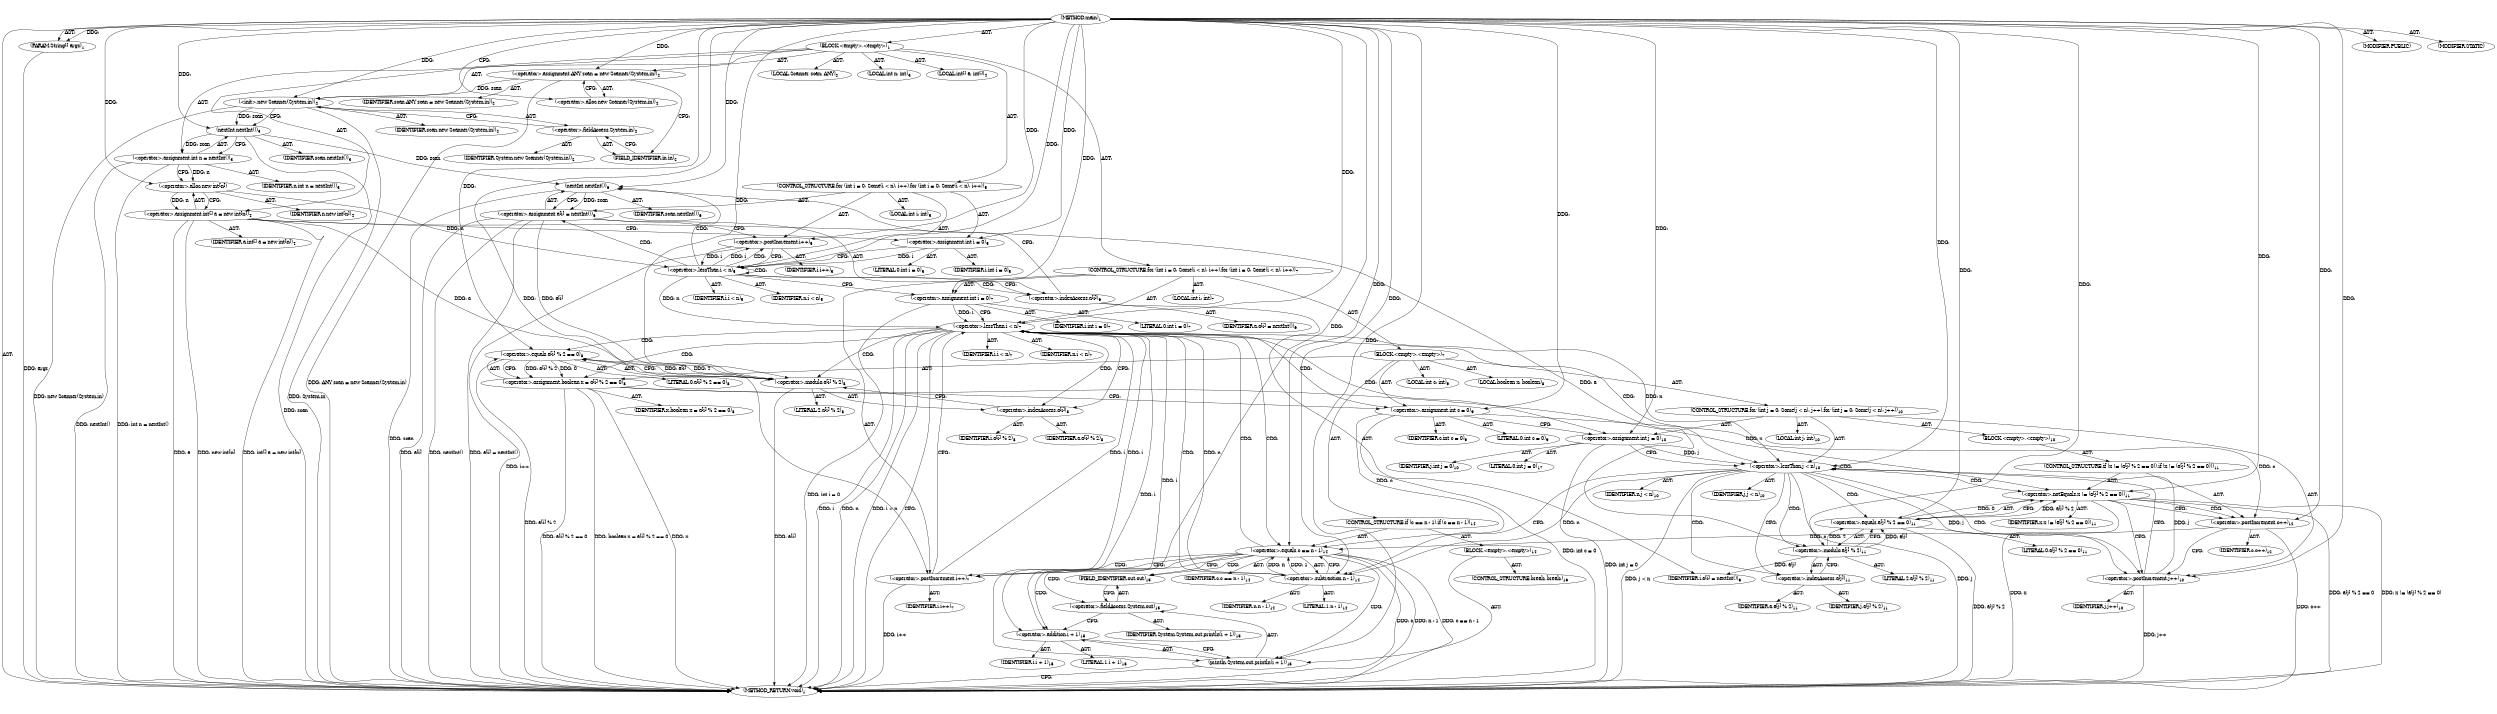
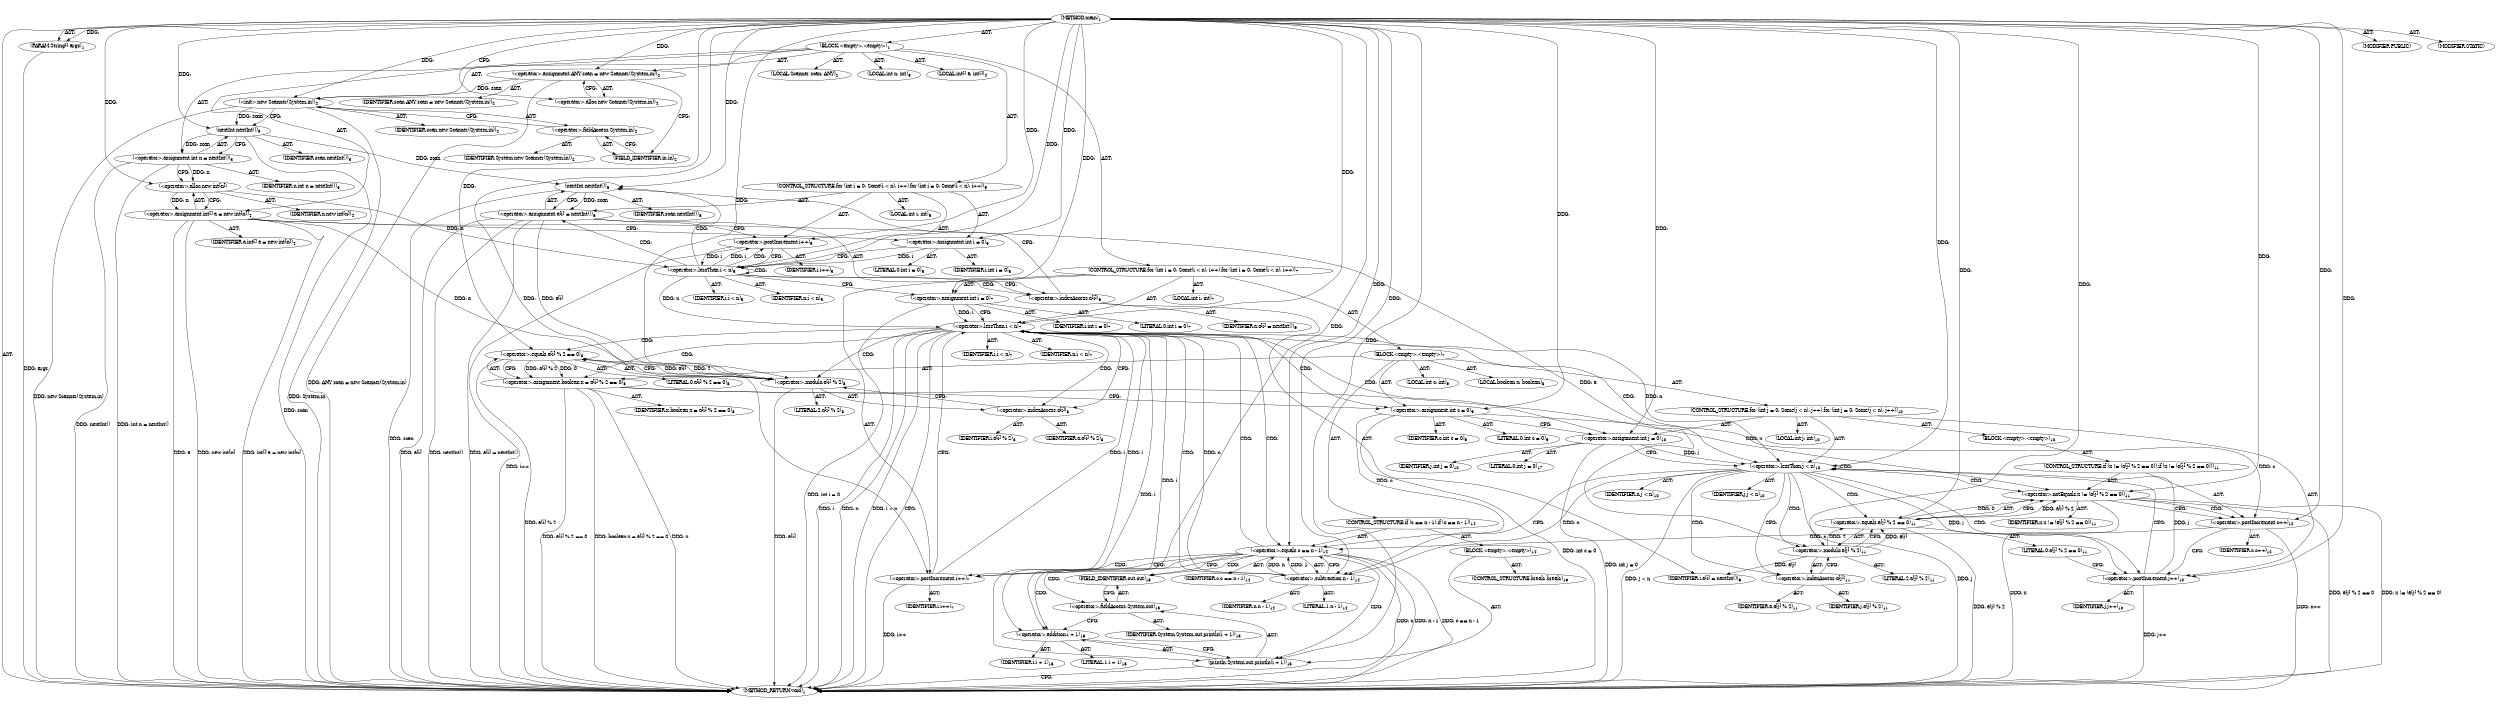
edge "(<operator>.notEquals,x != (a[j] % 2 == 0))" -> "(<operator>.postIncrement,j++)": now "(LITERAL,0,a[j] % 2 == 0)" -> "(<operator>.postIncrement,j++)"
